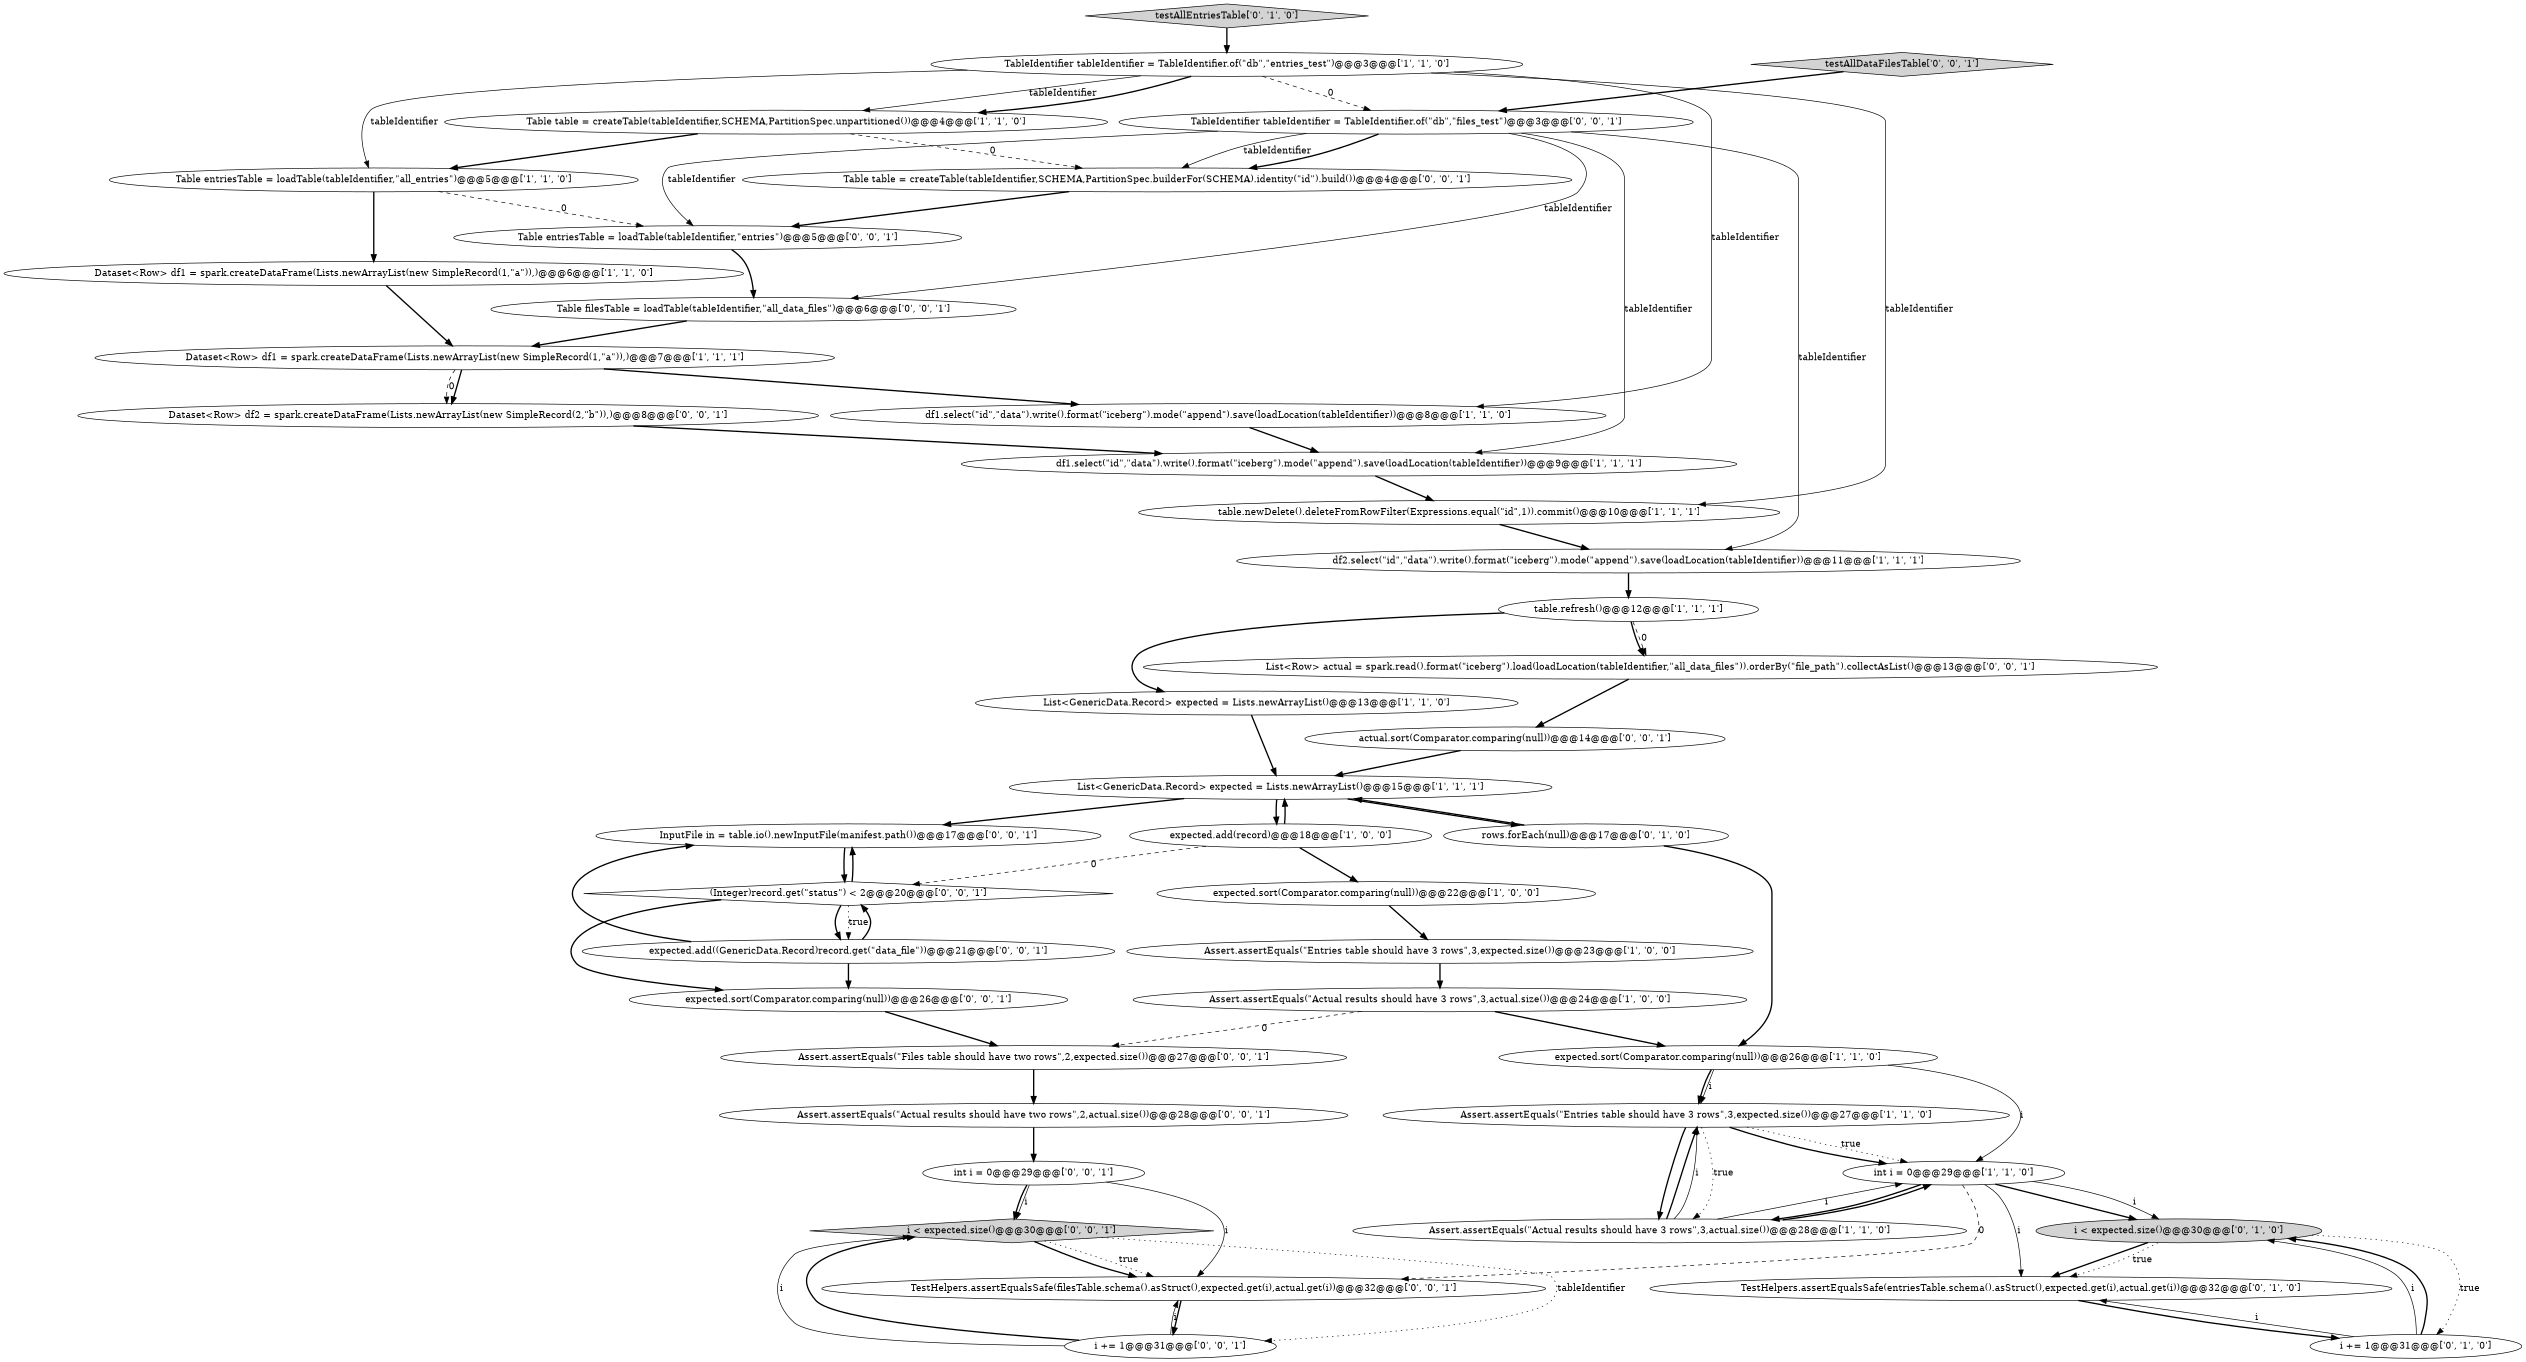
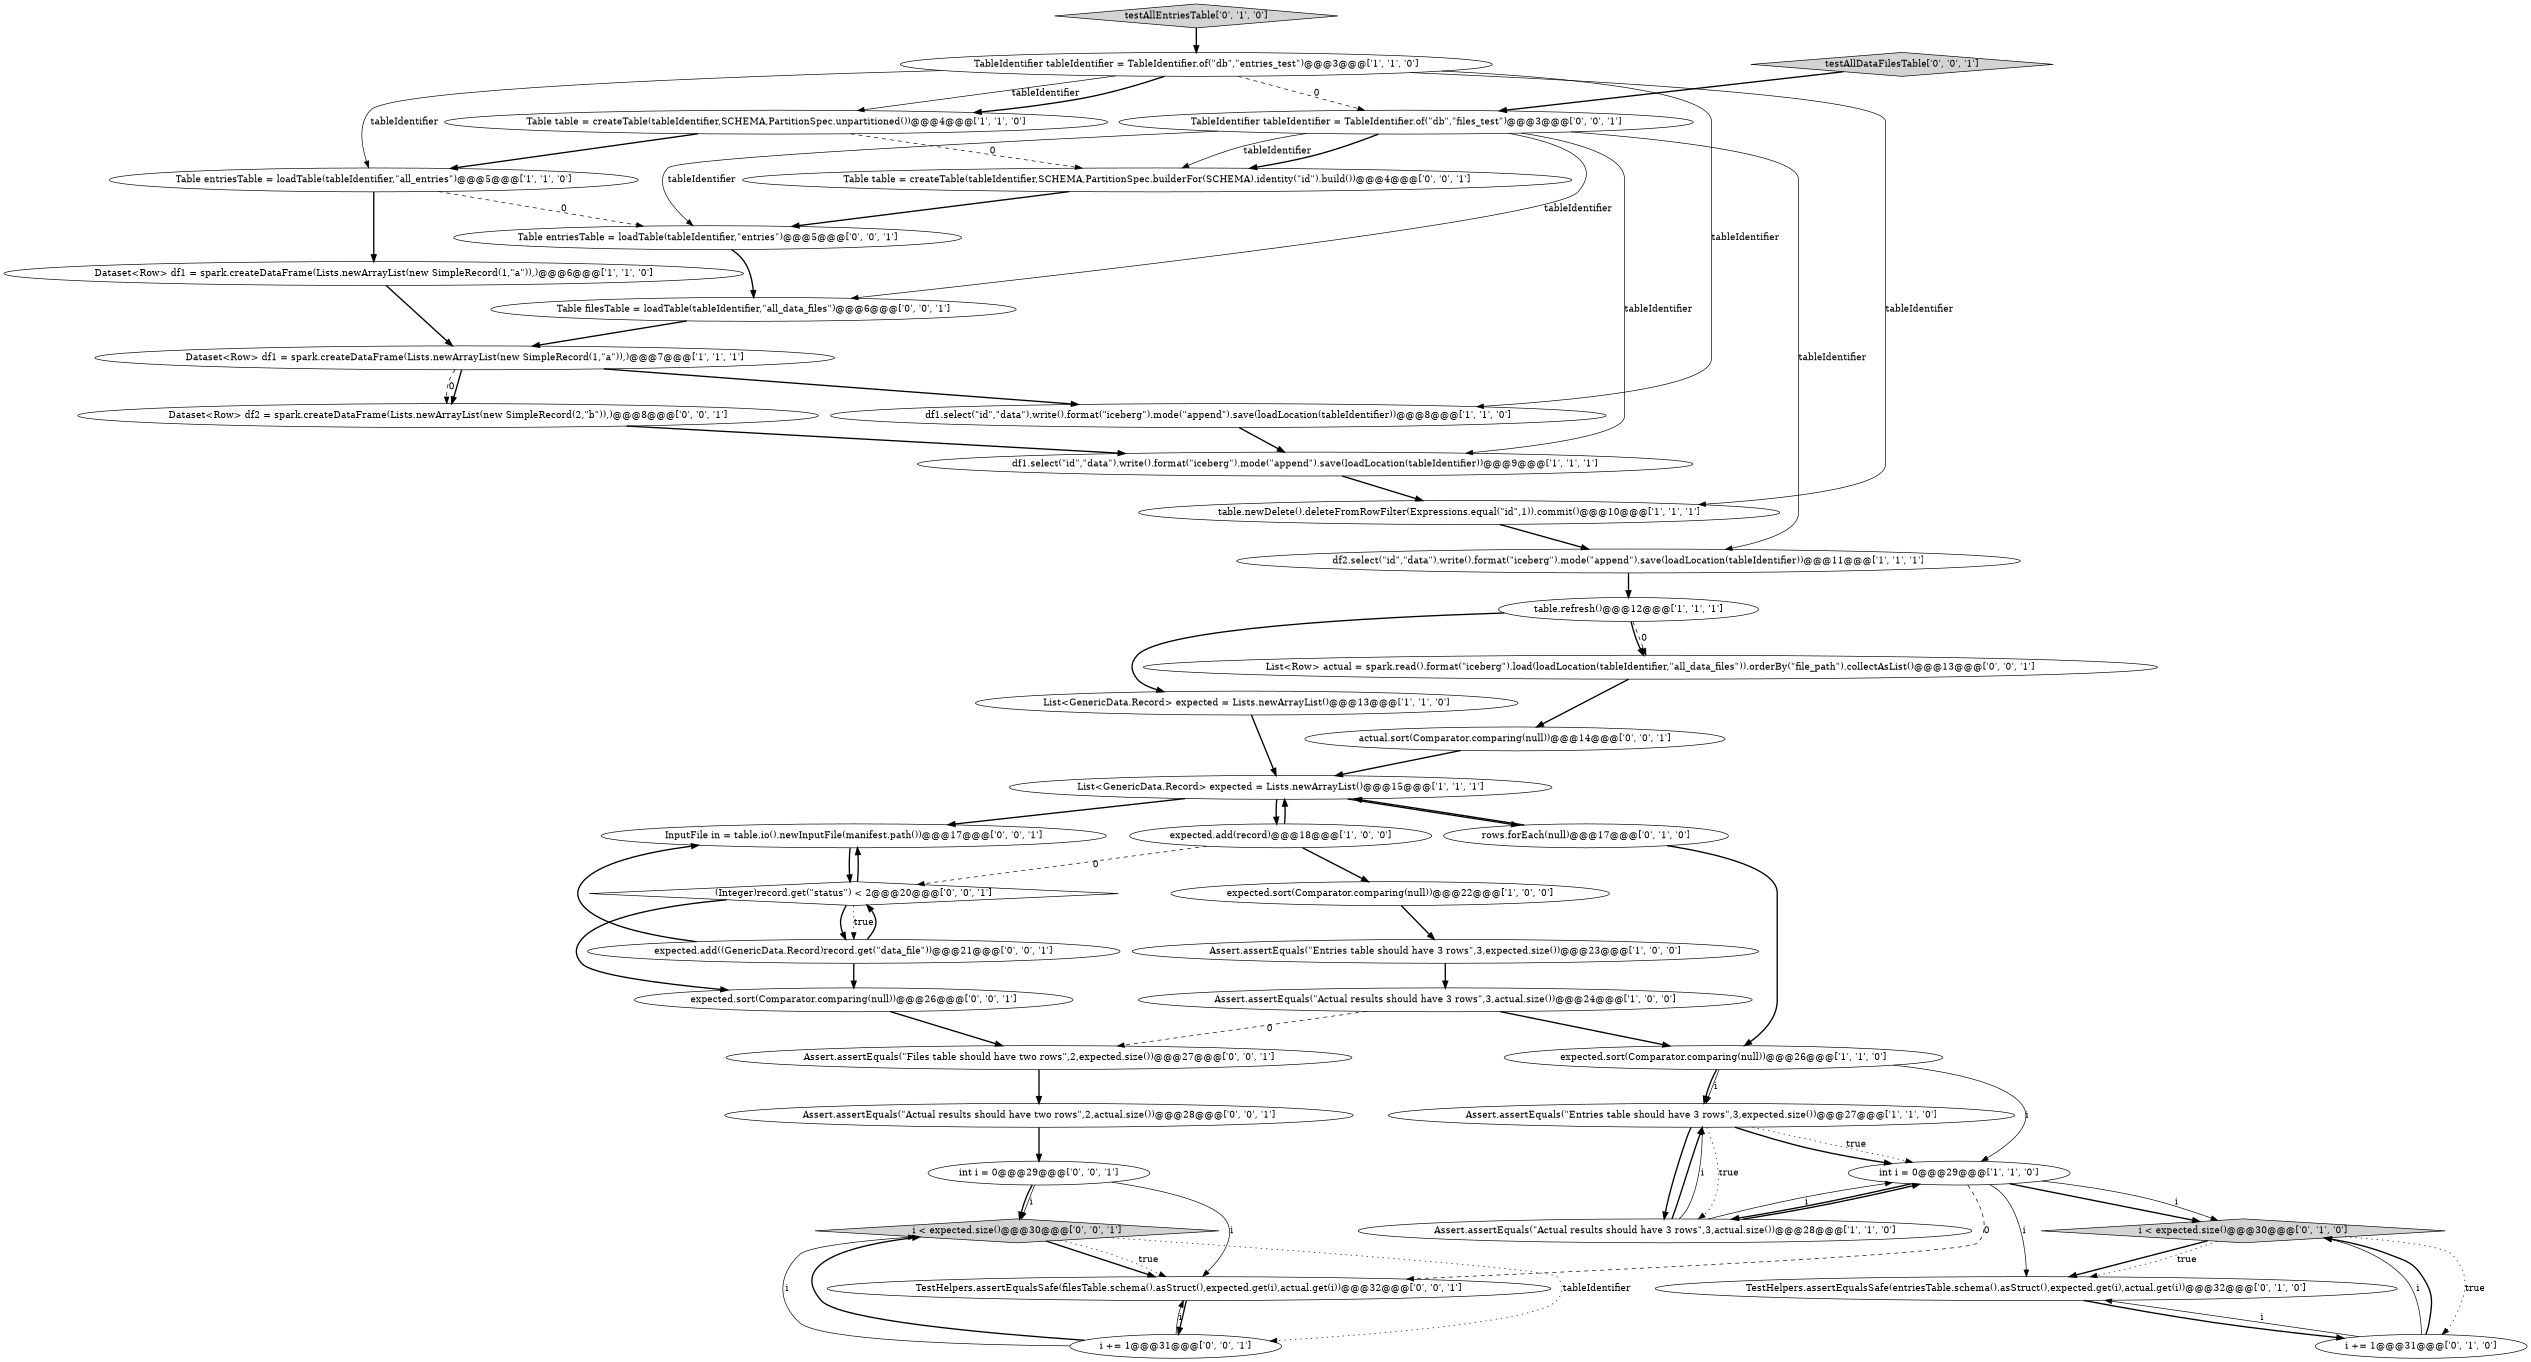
node "i < expected.size()@@@30@@@['0', '1', '0']": shape ellipse -> diamond
